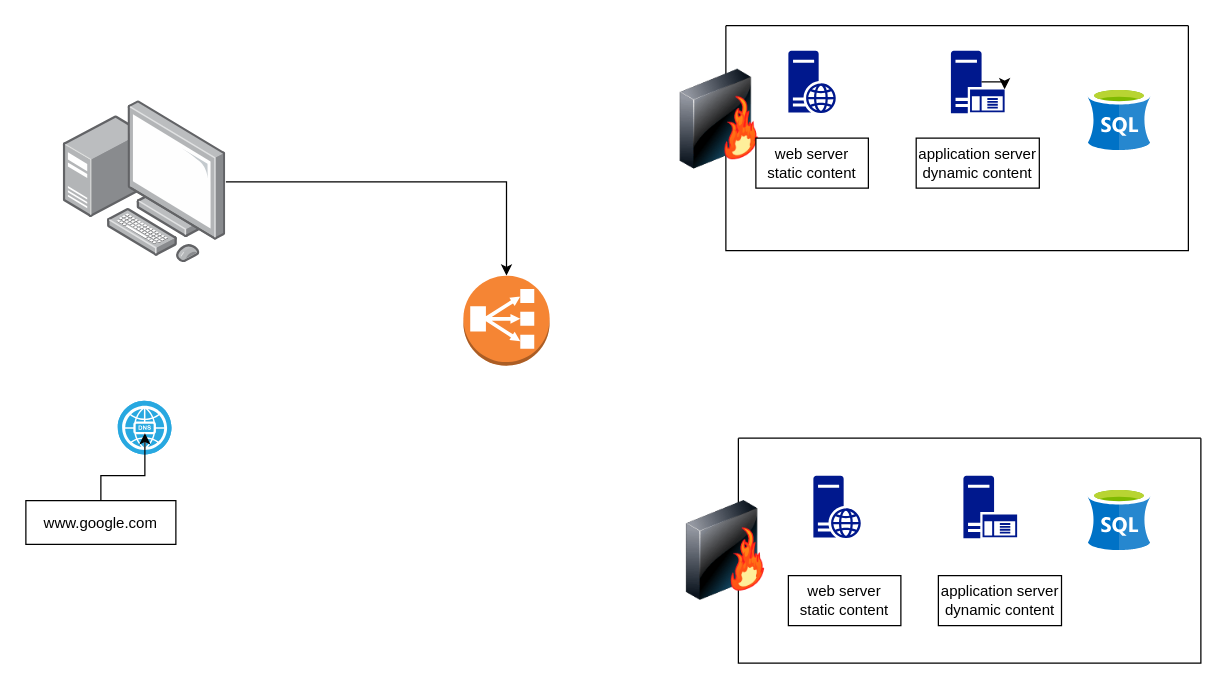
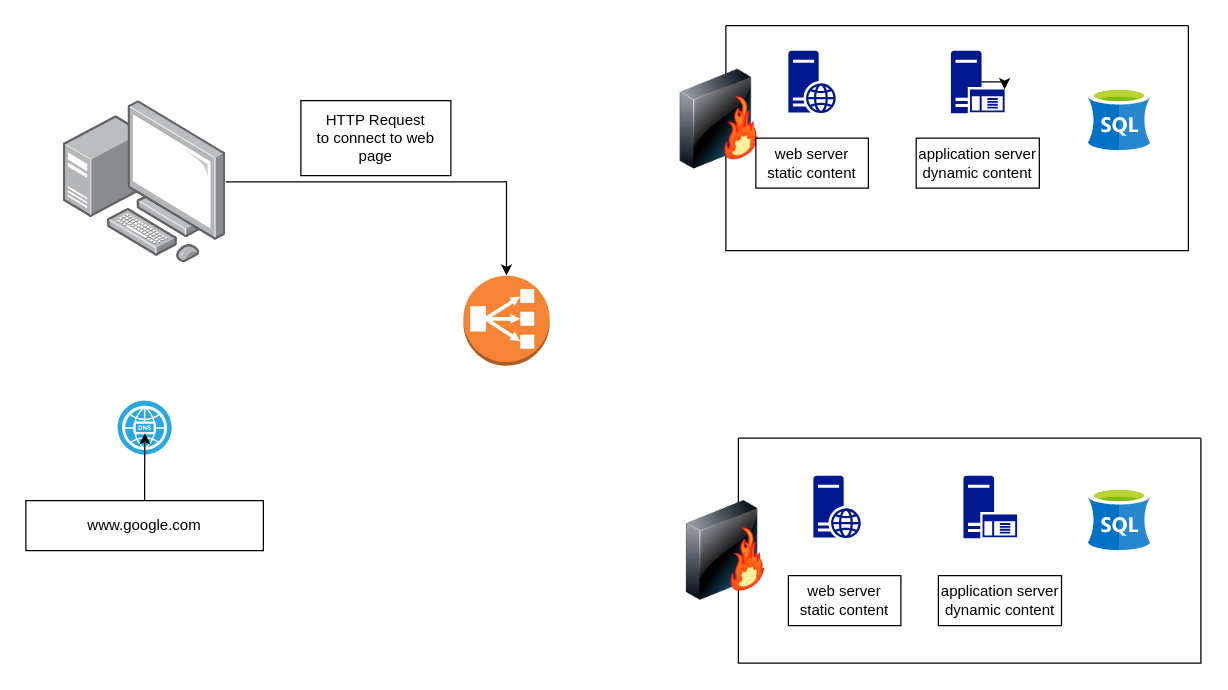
node "HTTP Request to connect to web page": added
node "www.google.com": size 150x44 -> 238x50
